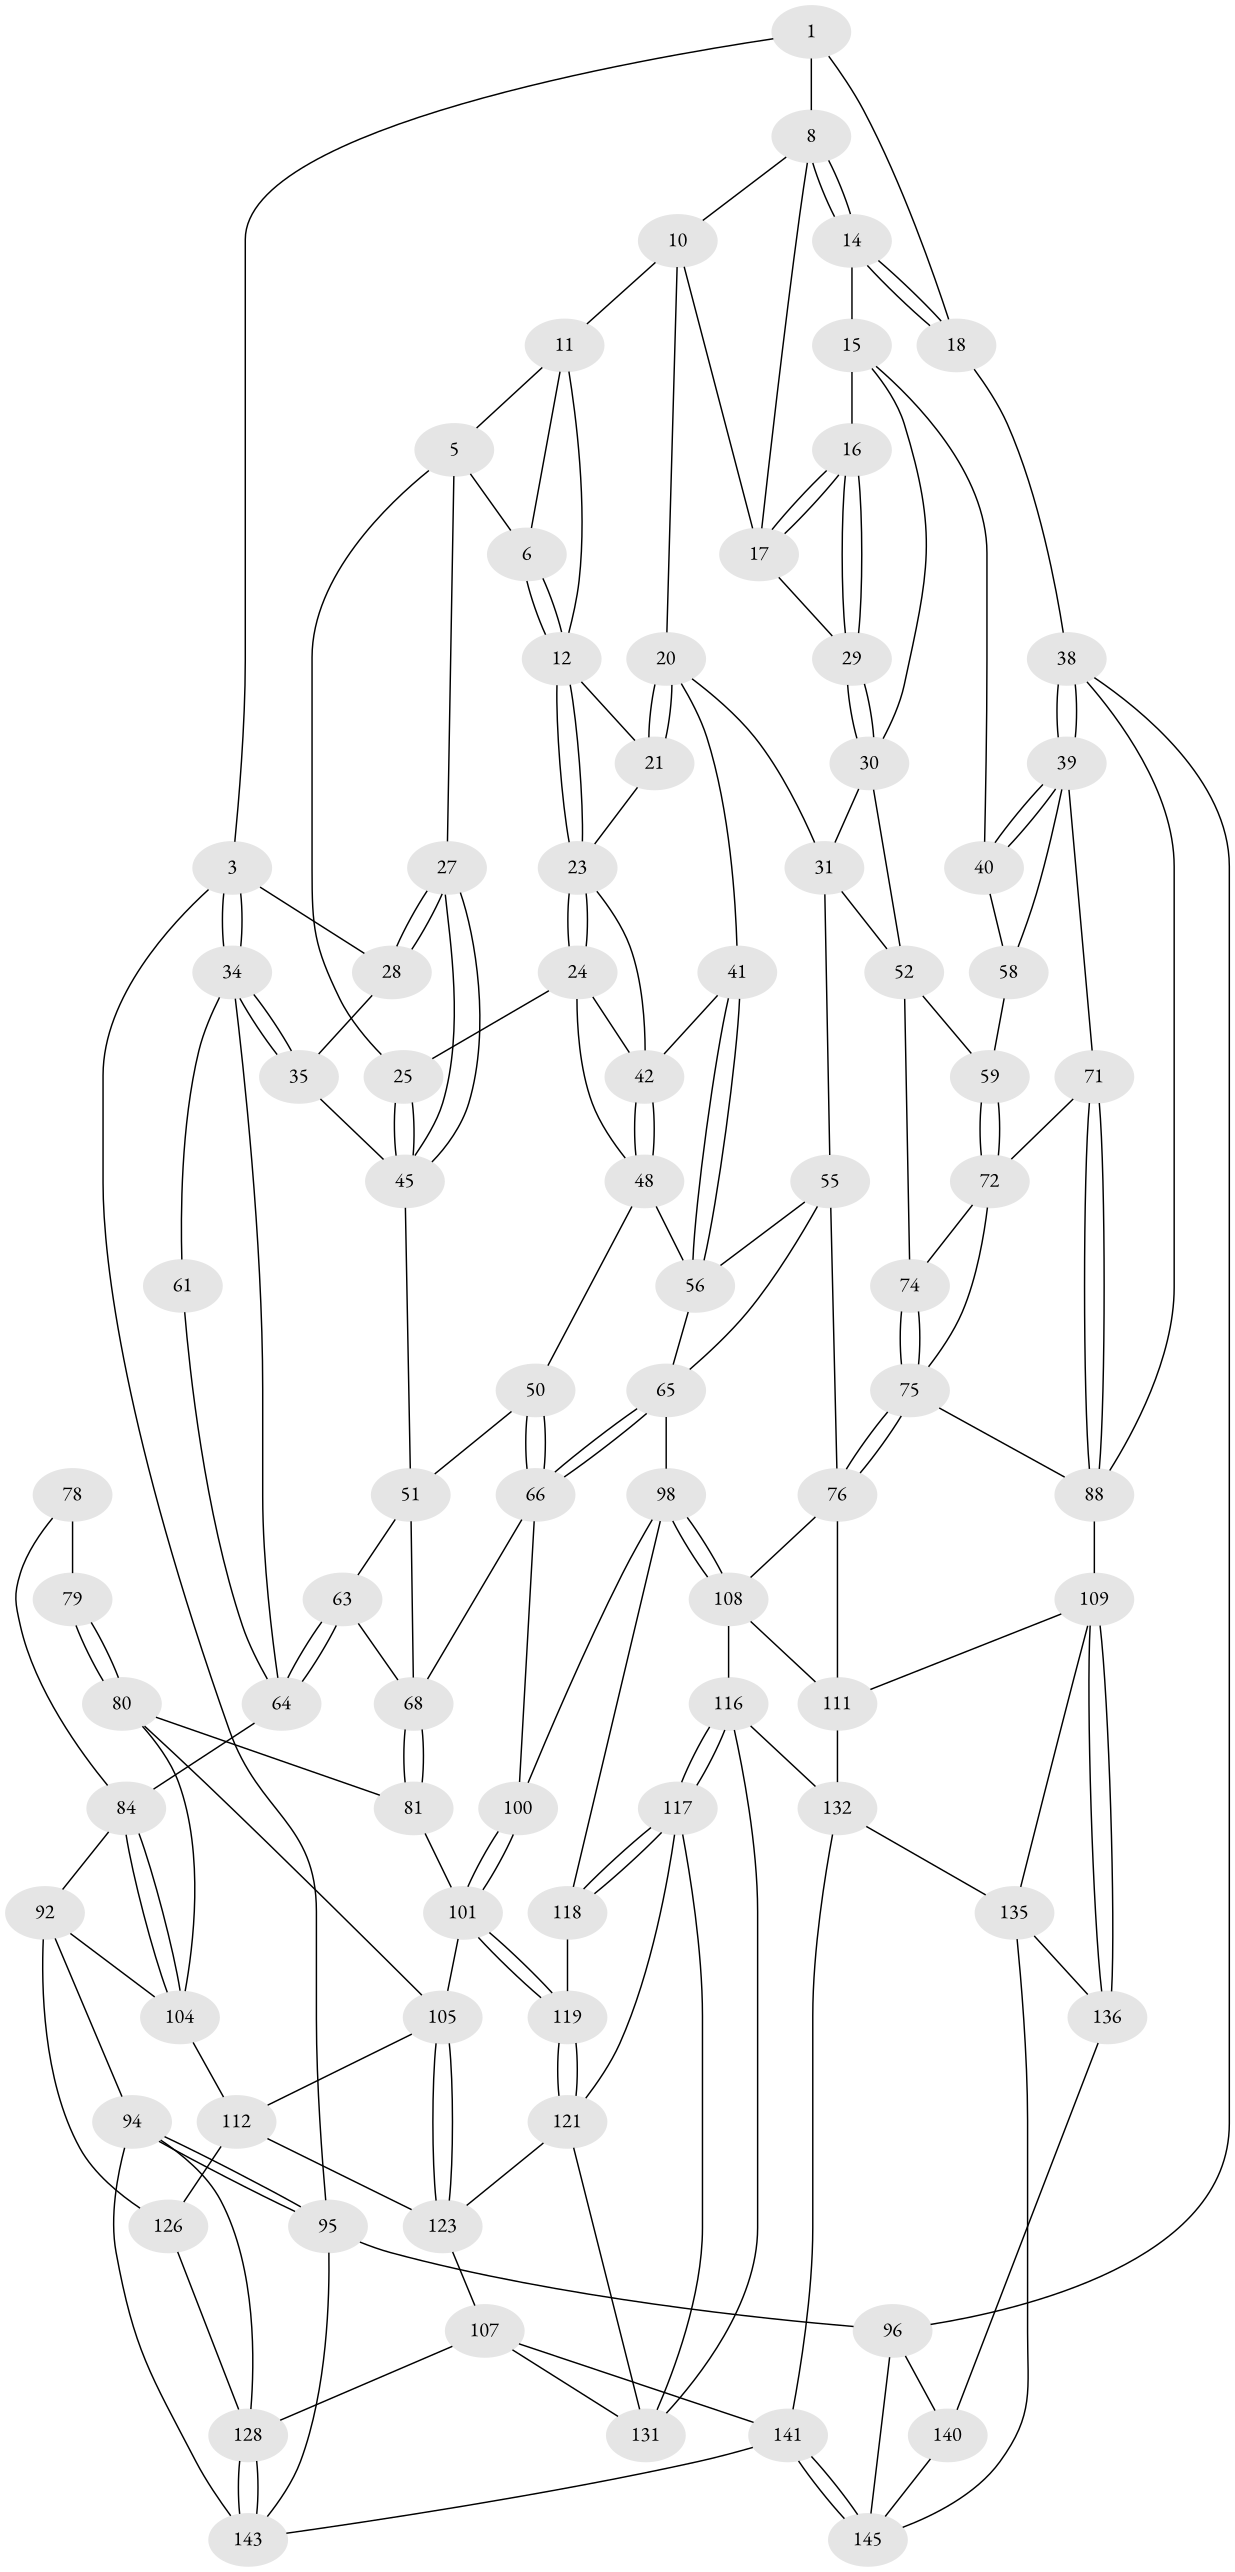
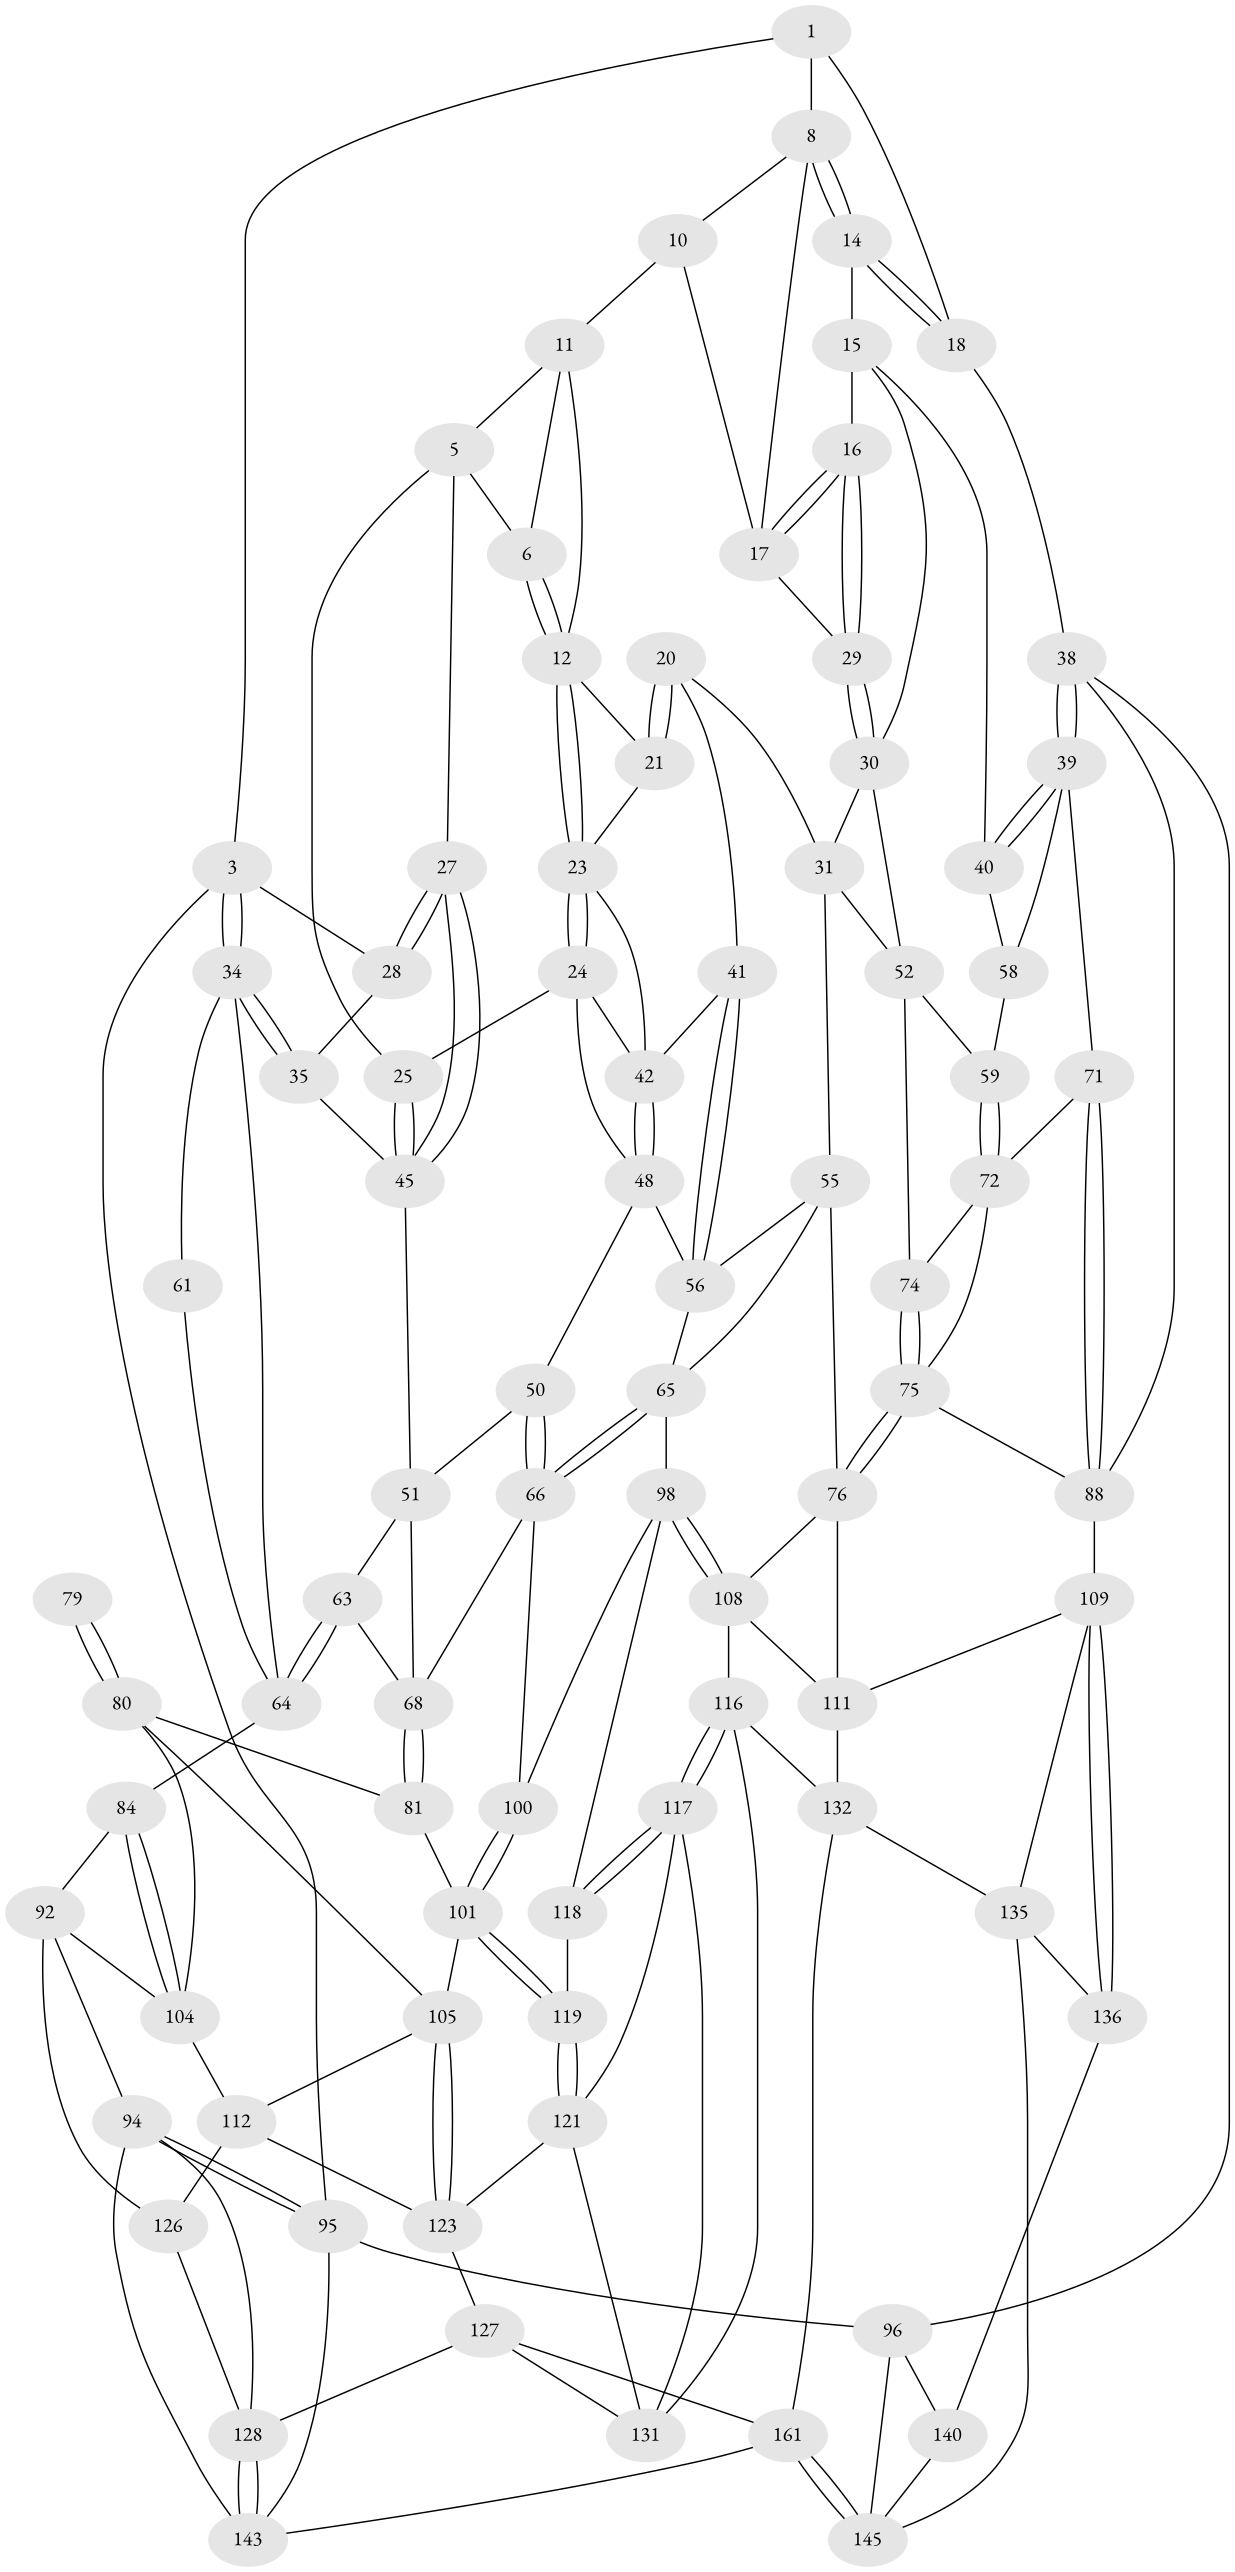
edge "10" -- "20": removed
node "78": removed
node "107": label "107" -> "127"
node "141": label "141" -> "161"
